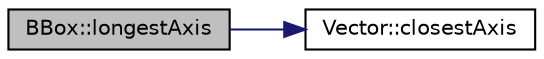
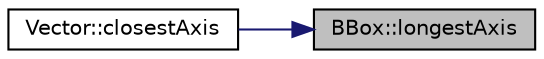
edge "BBox::longestAxis" -> "Vector::closestAxis": reversed
